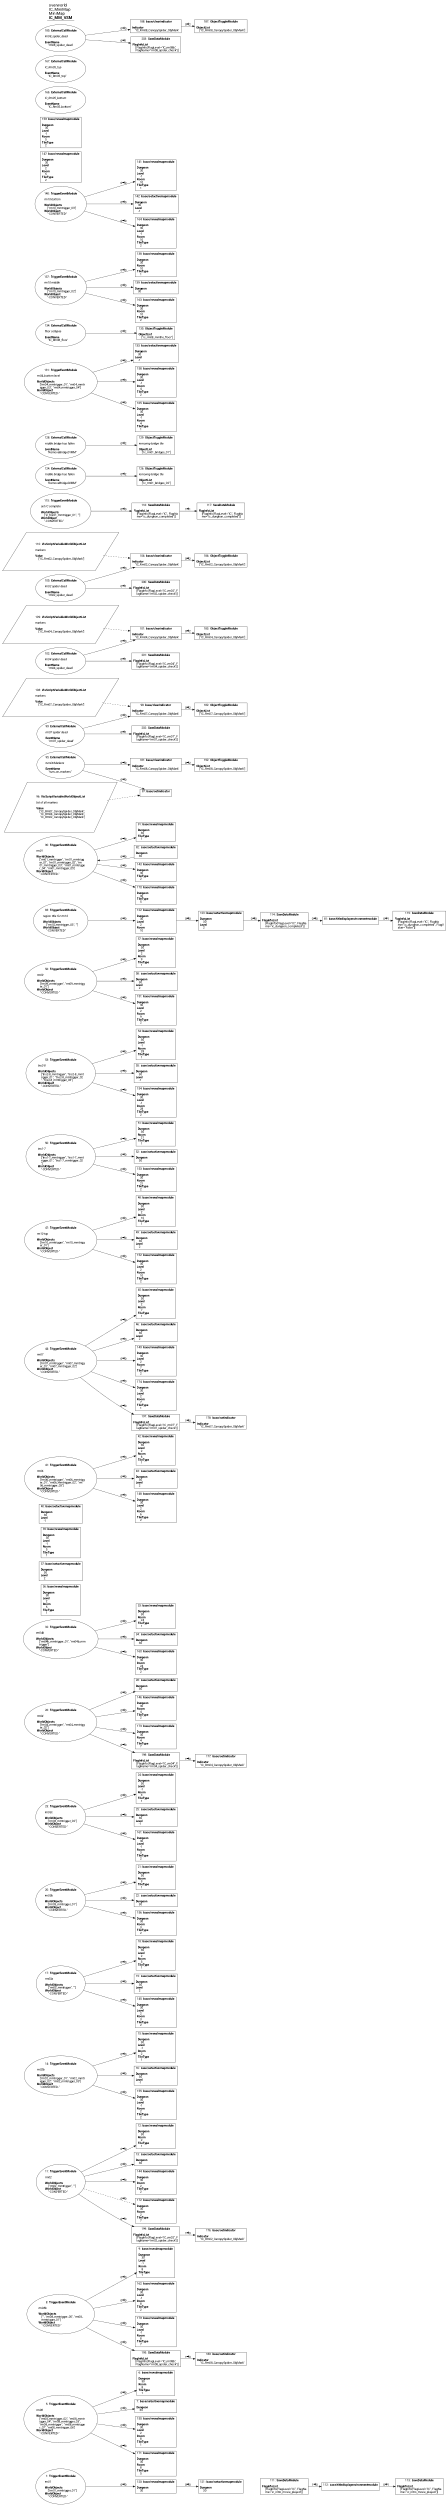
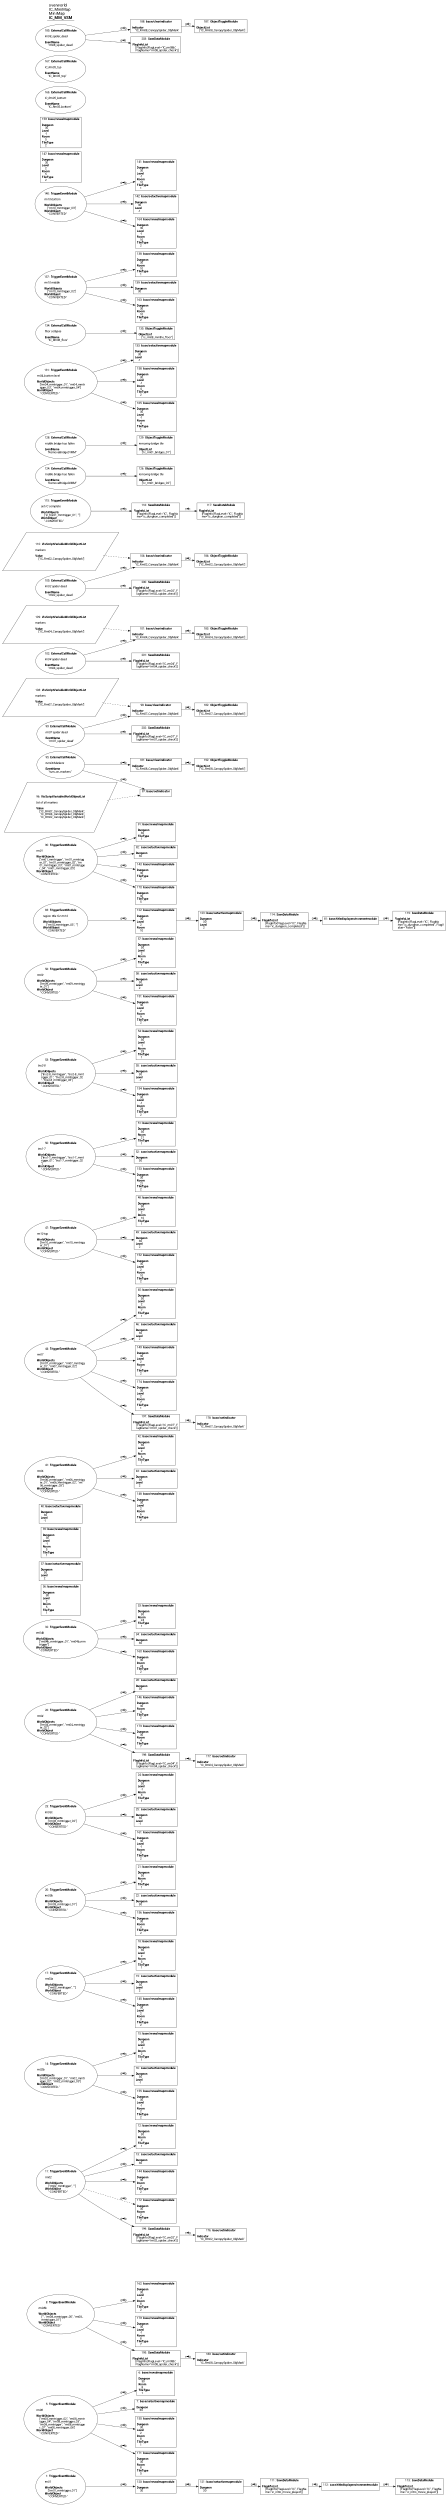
edge "92:" -> "90:": reversed
node "9:": removed
edge "121:" -> "111:": added, label "0→0"
